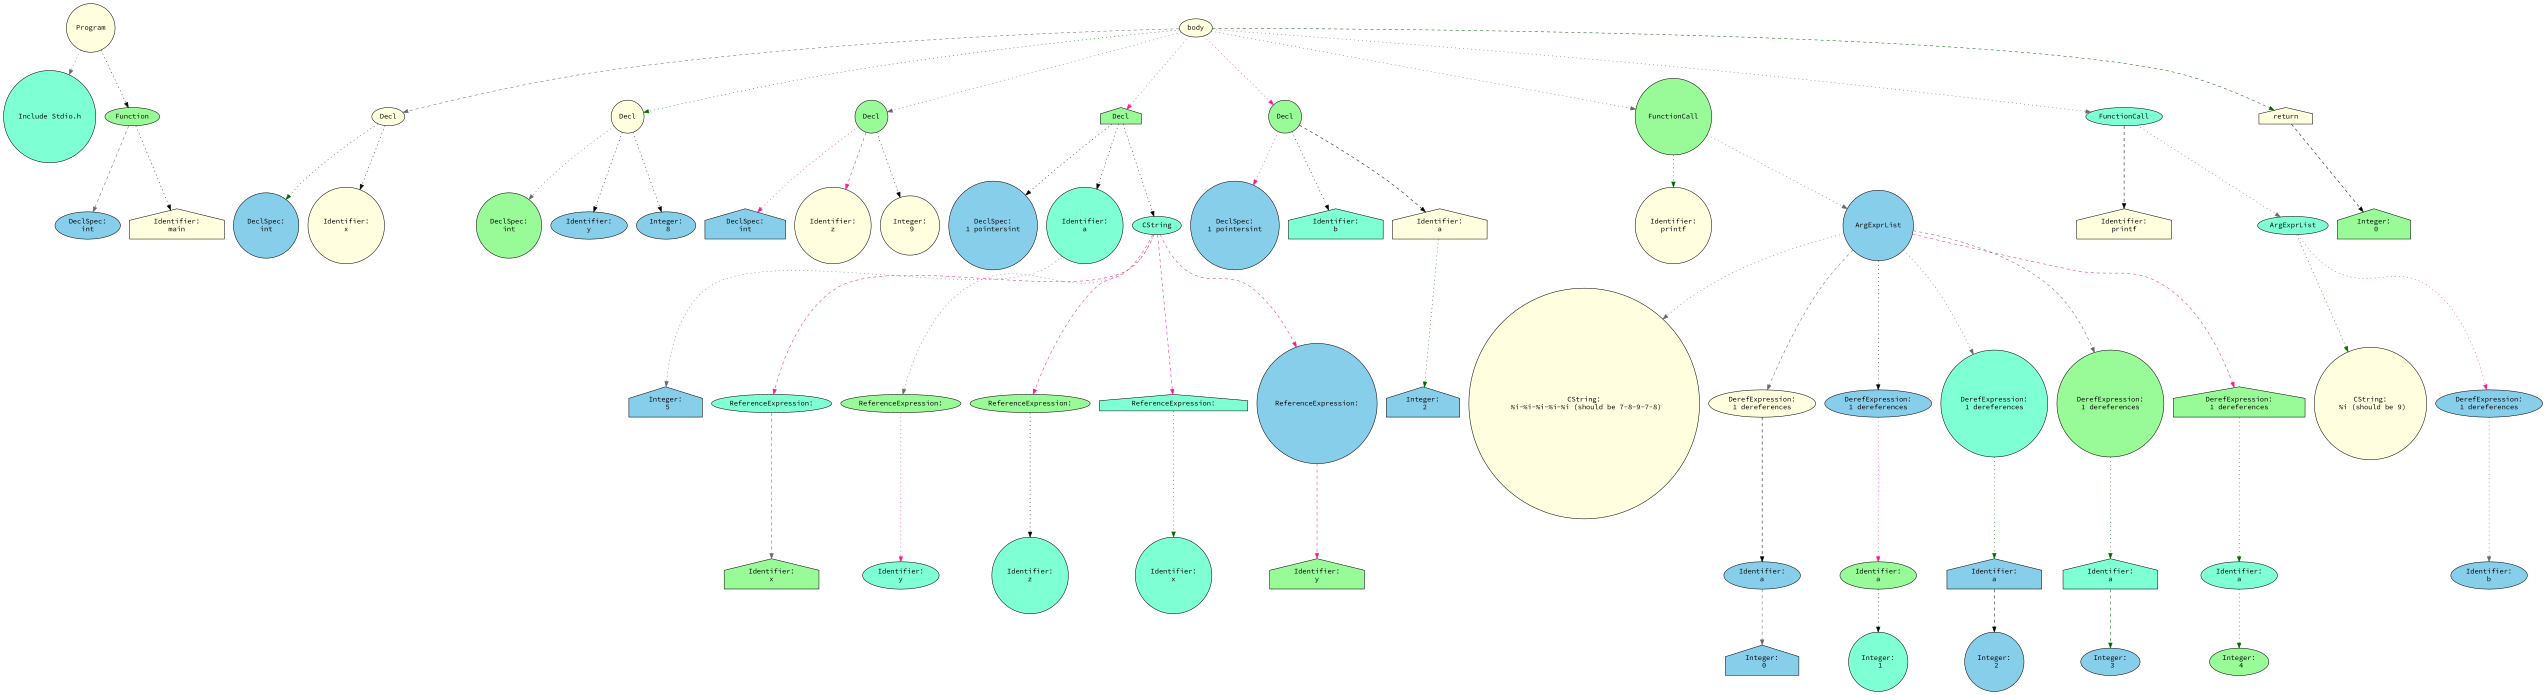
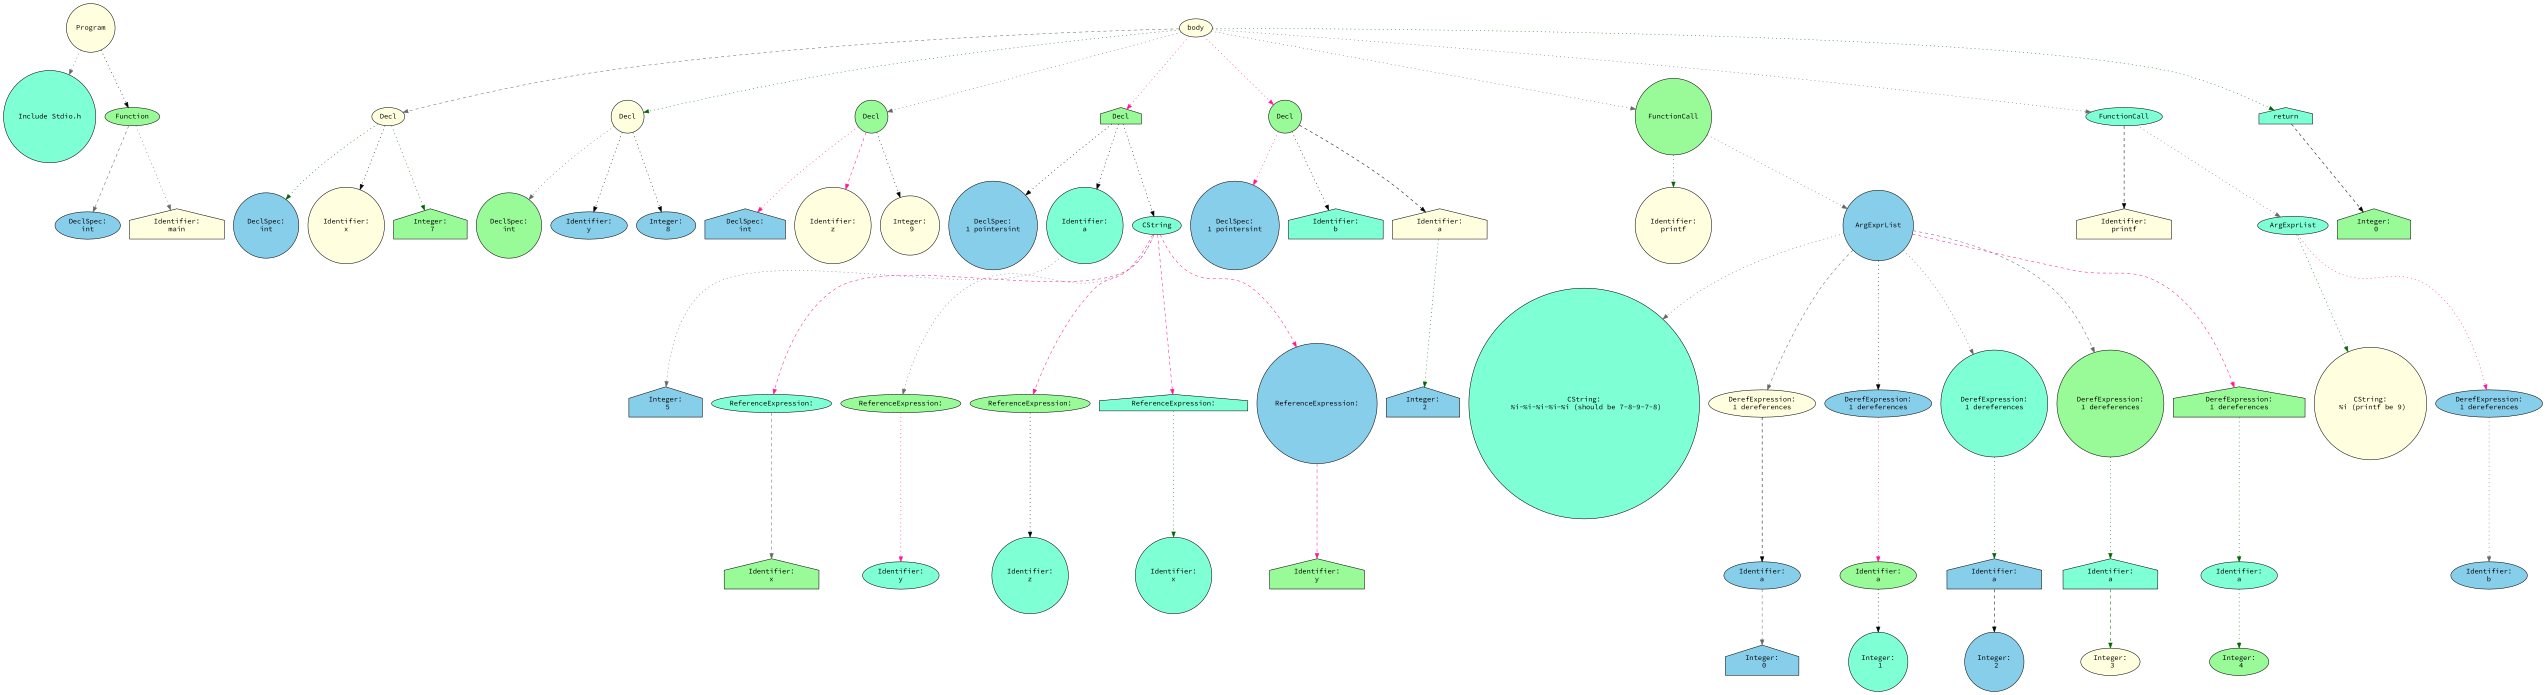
edge "body" -> "return": style dashed -> dotted
node "return": fillcolor lightyellow -> aquamarine
edge "Function" -> "Identifier: main": color black -> gray40
node "Integer: 7": added
node "CString: %i-%i-%i-%i-%i (should be 7-8-9-7-8)": fillcolor lightyellow -> aquamarine
node "CString: %i (should be 9)": label "CString: %i (should be 9)" -> "CString: %i (printf be 9)"
node "Integer: 3": fillcolor skyblue -> lightyellow
